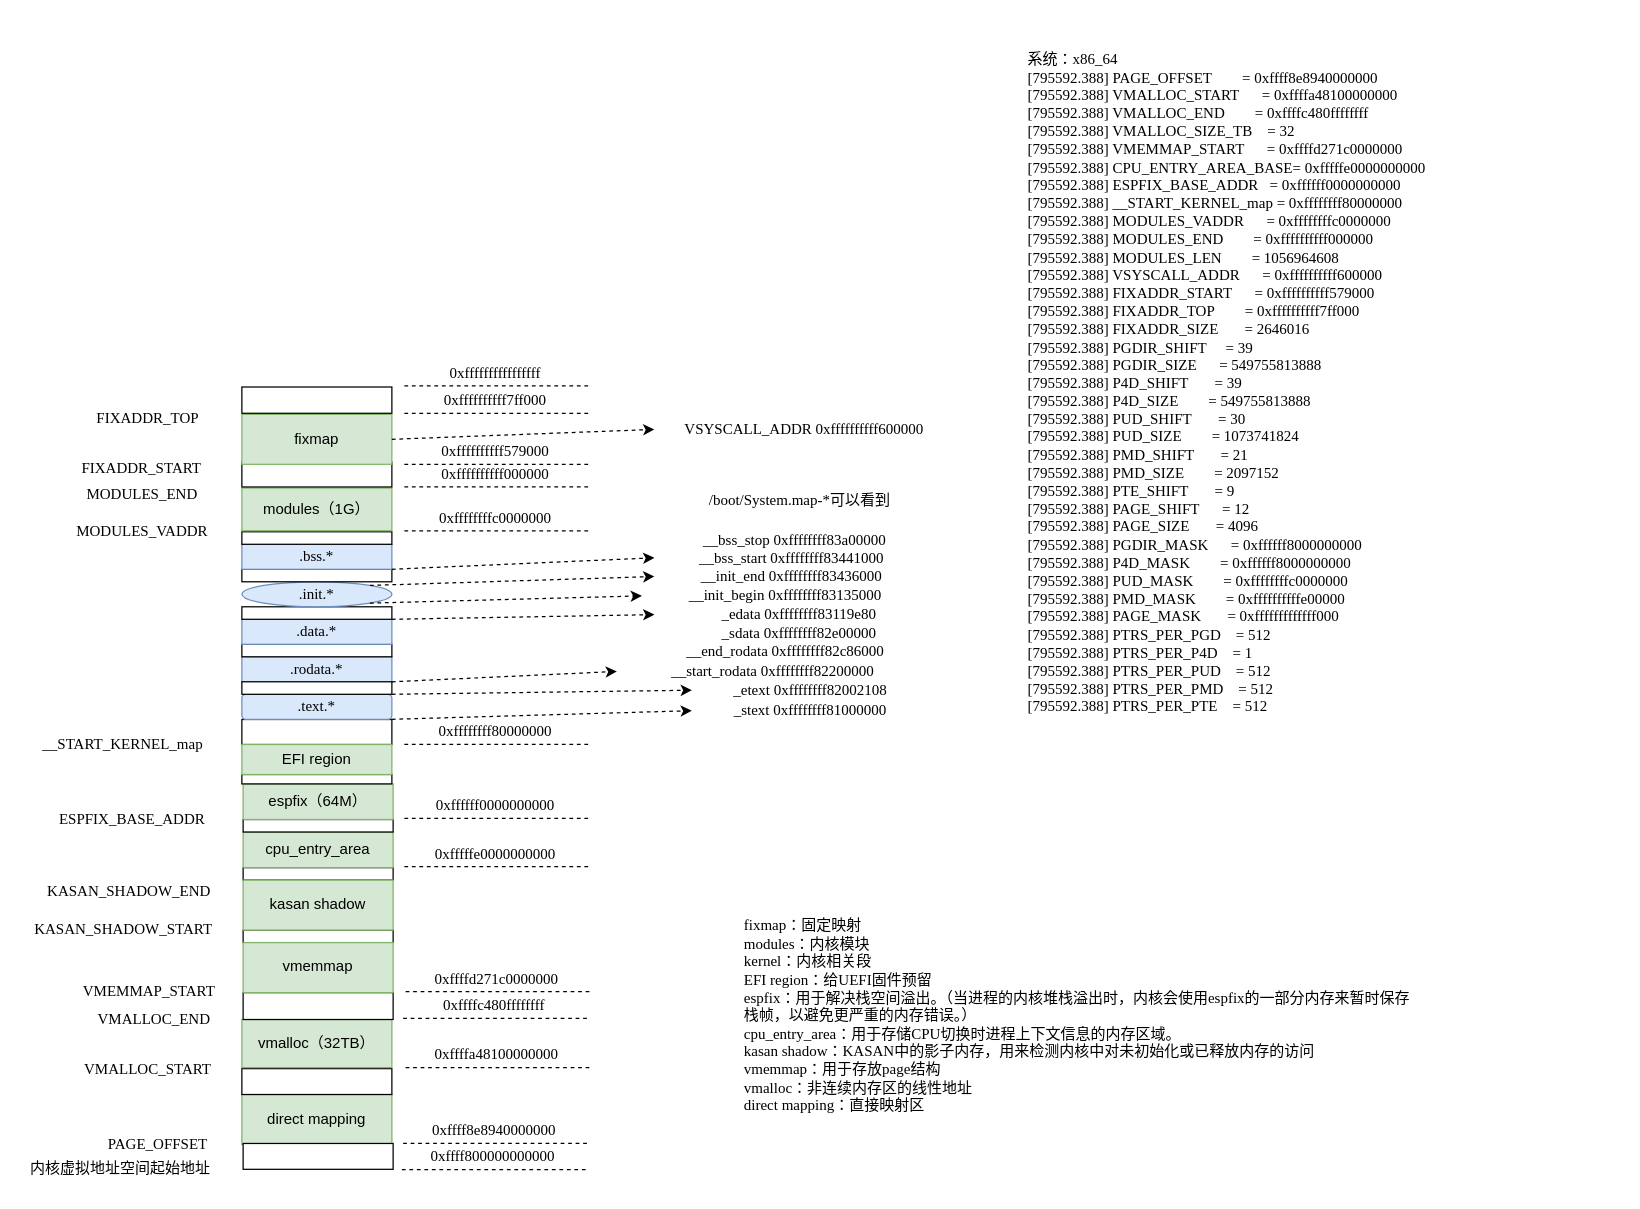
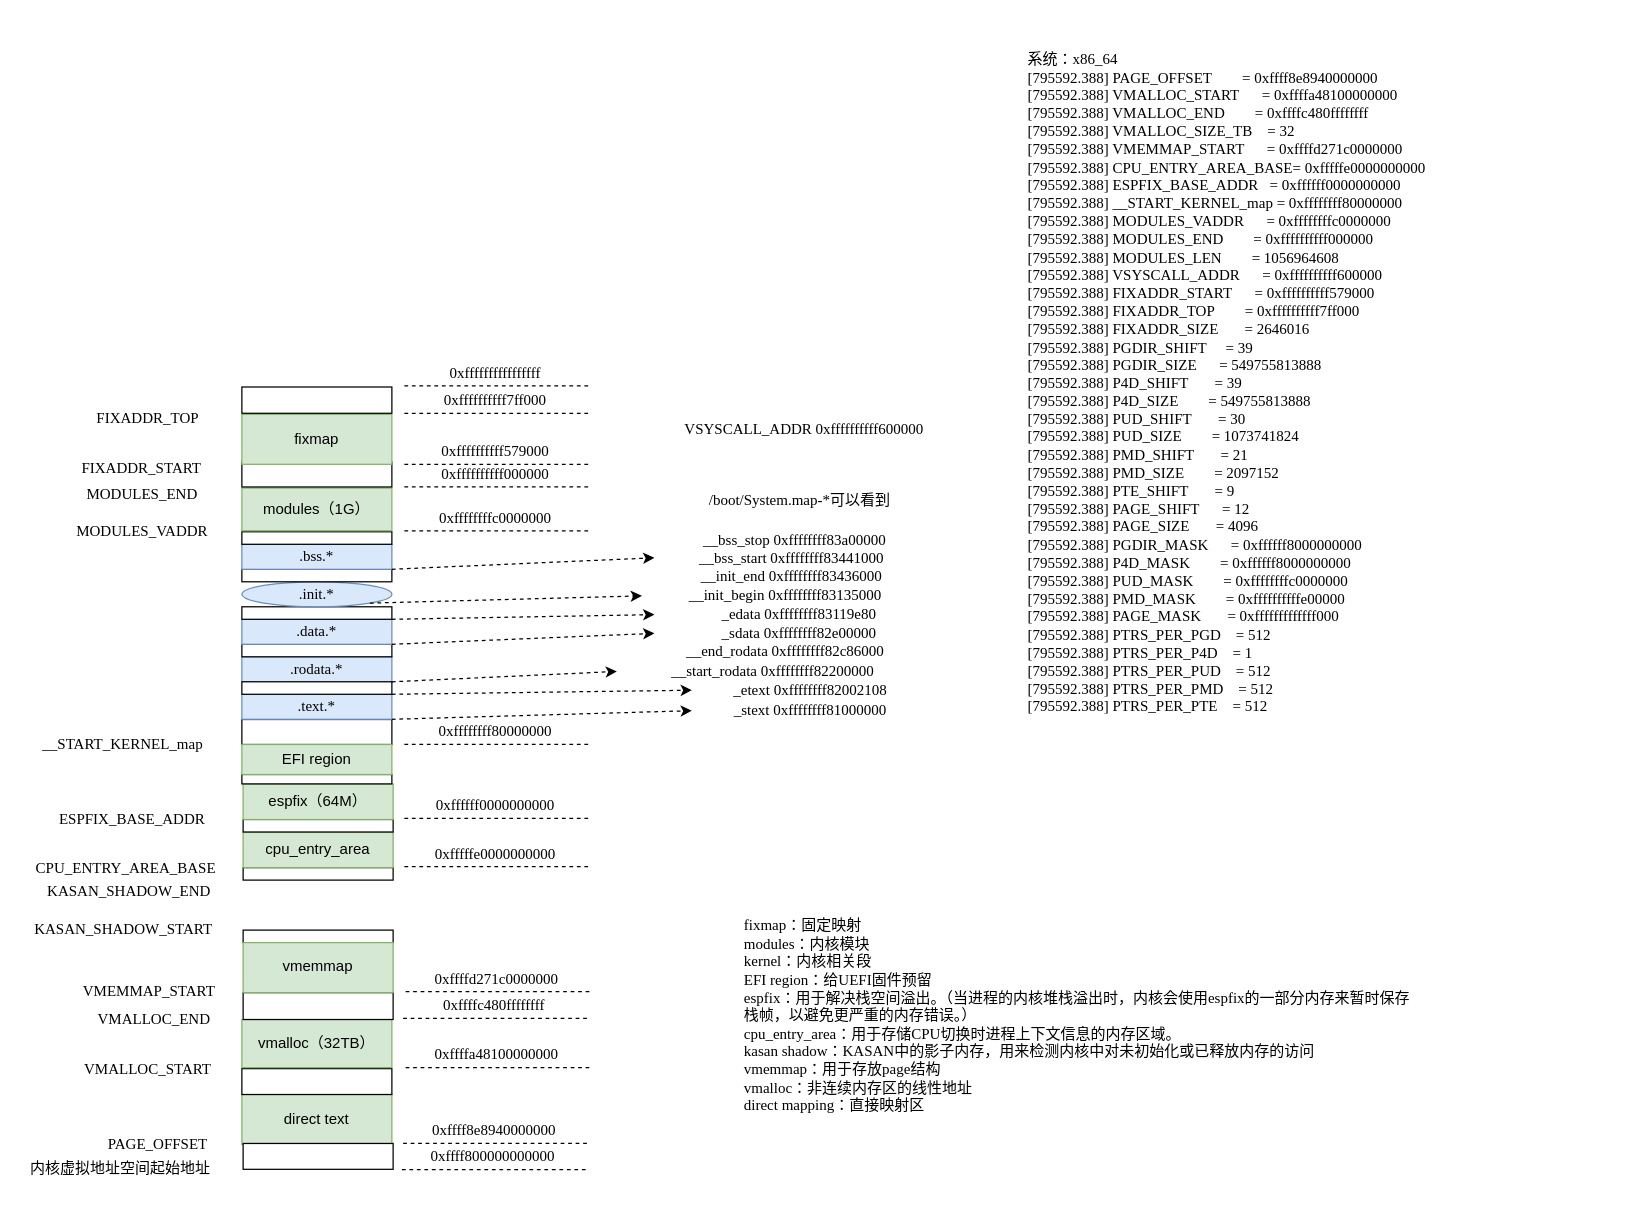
edge "fixmap" -> "VSYSCALL_ADDR 0xffffffffff600000": removed
edge ".init.*" -> "__init_end 0xffffffff83436000": removed
edge ".data.*" -> "_sdata 0xffffffff82e00000": added
node ".text.*": shape rounded rectangle -> rectangle
node "CPU_ENTRY_AREA_BASE": added
node "kasan shadow": removed
node "direct mapping": label "direct mapping" -> "direct text"
